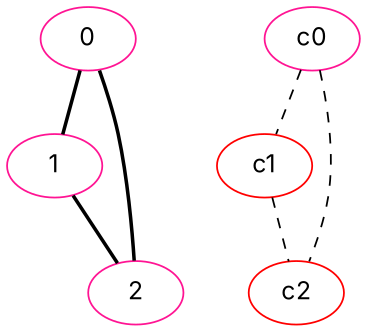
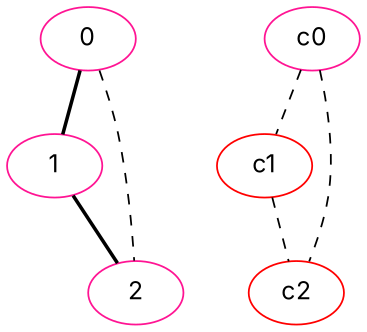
edge "0" -- "2": style bold -> dashed
